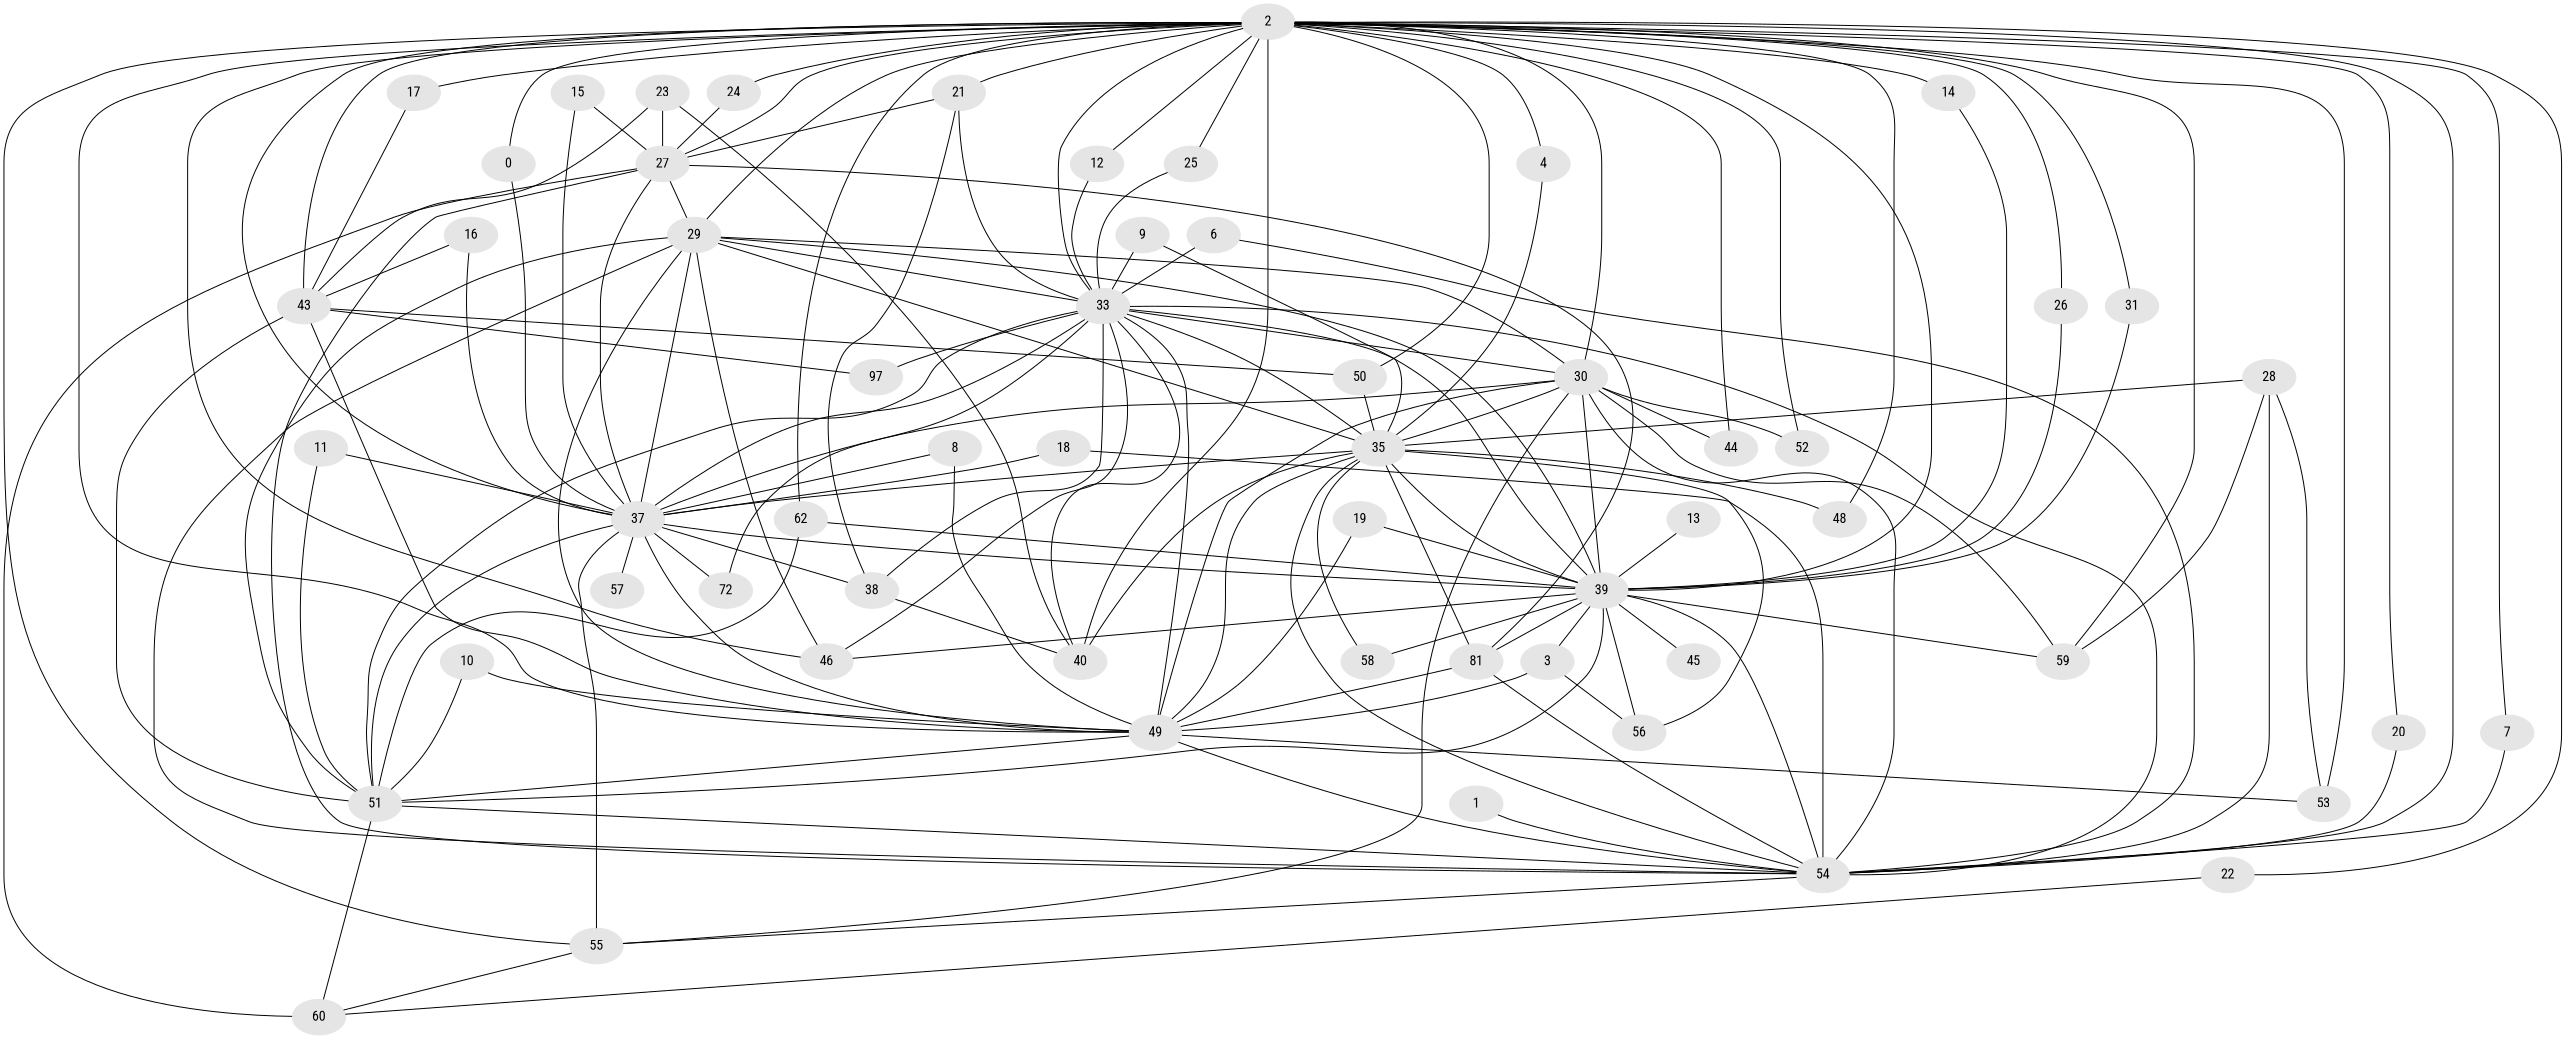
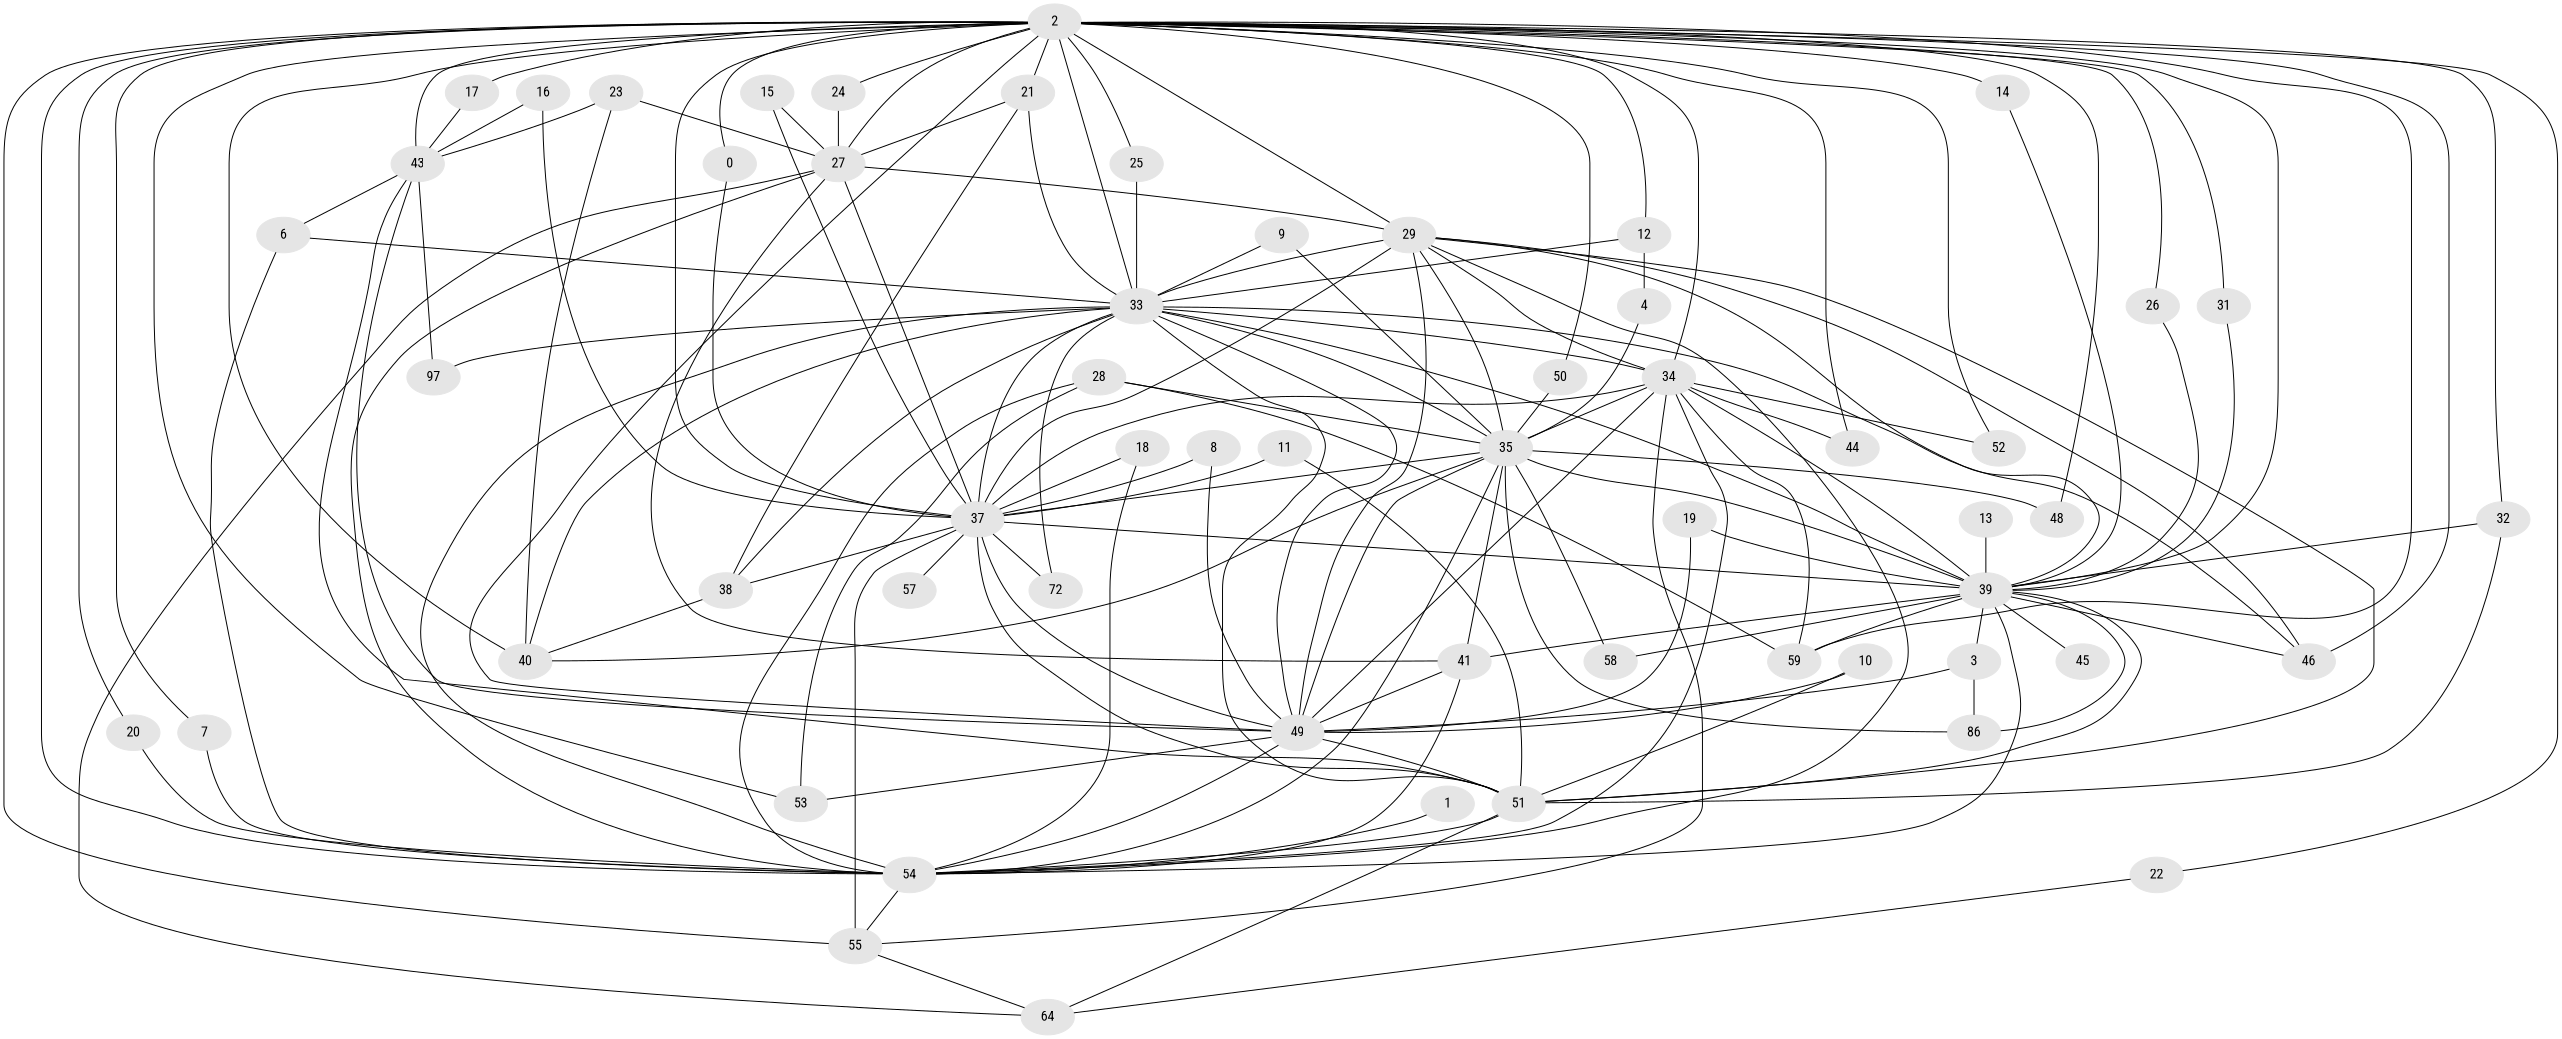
edge "2" -- "4": now "12" -- "4"
edge "43" -- "50": now "43" -- "6"
node "30": label "30" -> "34"
node "62": label "62" -> "32"
node "81": label "81" -> "41"
node "56": label "56" -> "86"
node "60": label "60" -> "64"
